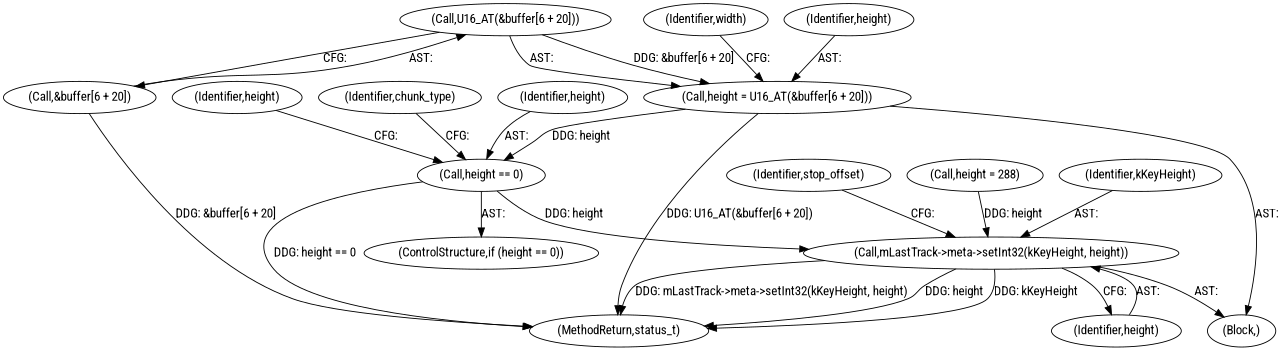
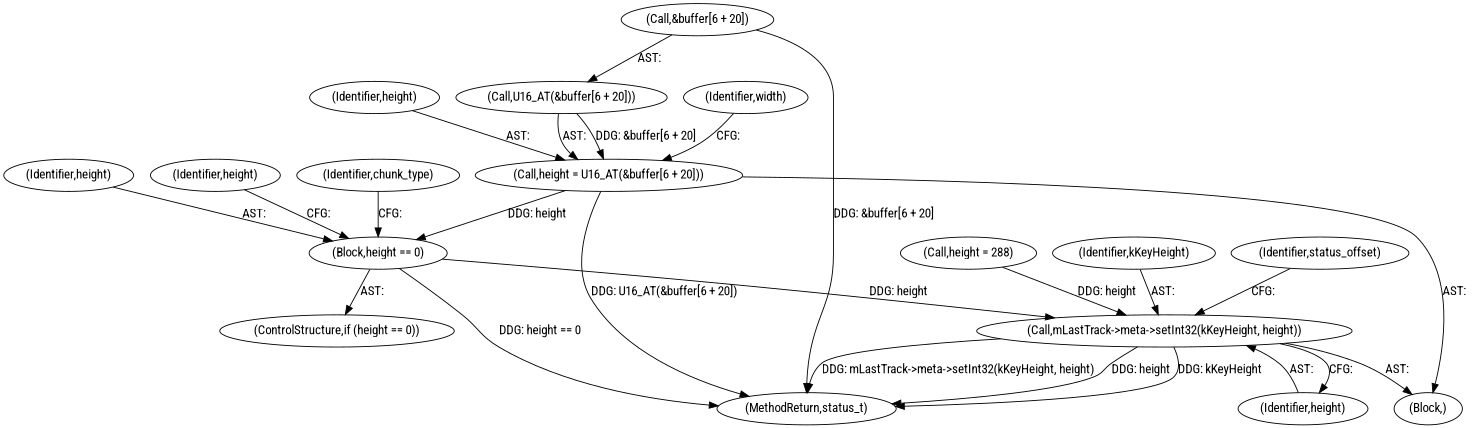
edge "(Call,U16_AT(&buffer[6 + 20]))" -> "(Call,&buffer[6 + 20])": removed, label "CFG:"
node "(Call,height == 0)": label "(Call,height == 0)" -> "(Block,height == 0)"
node "(Identifier,stop_offset)": label "(Identifier,stop_offset)" -> "(Identifier,status_offset)"
